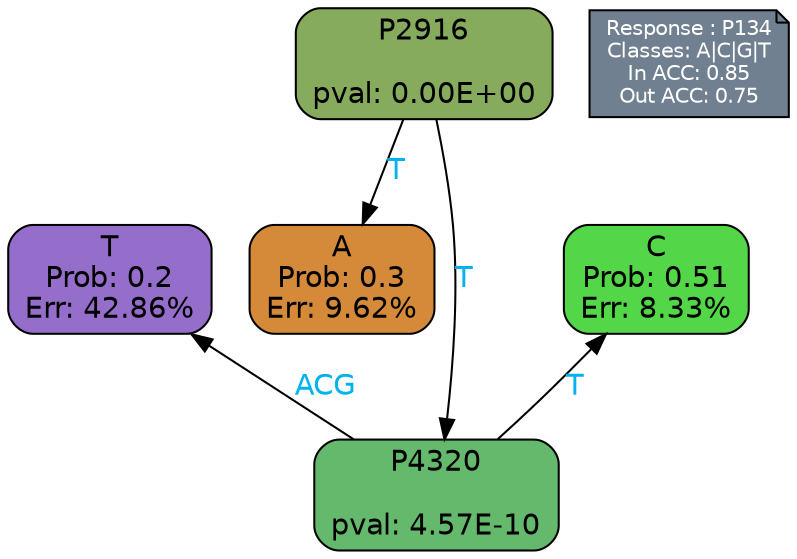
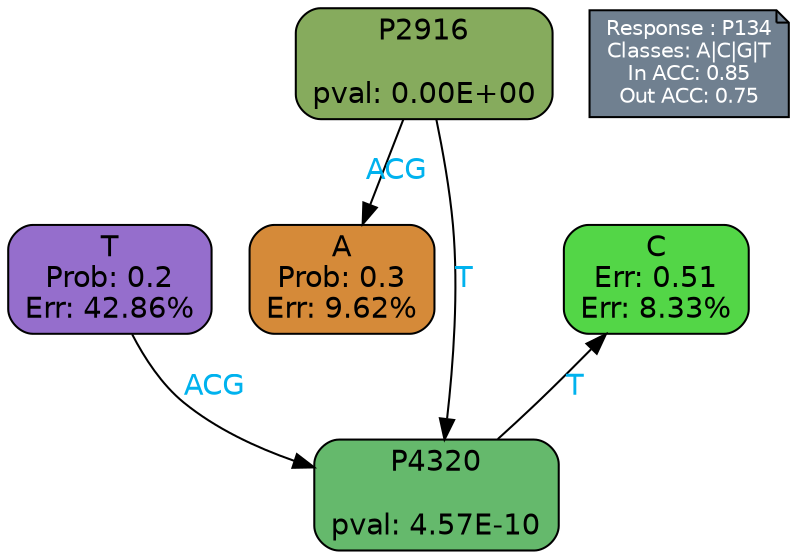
edge "P2916 pval: 0.00E+00" -> "A Prob: 0.3 Err: 9.62%": label "T" -> "ACG"
node "C Prob: 0.51 Err: 8.33%": label "C Prob: 0.51 Err: 8.33%" -> "C Err: 0.51 Err: 8.33%"
edge "P4320 pval: 4.57E-10" -> "T Prob: 0.2 Err: 42.86%": reversed
